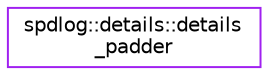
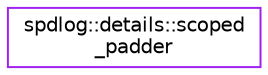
node "spdlog::details::details _padder": label "spdlog::details::details _padder" -> "spdlog::details::scoped _padder"
